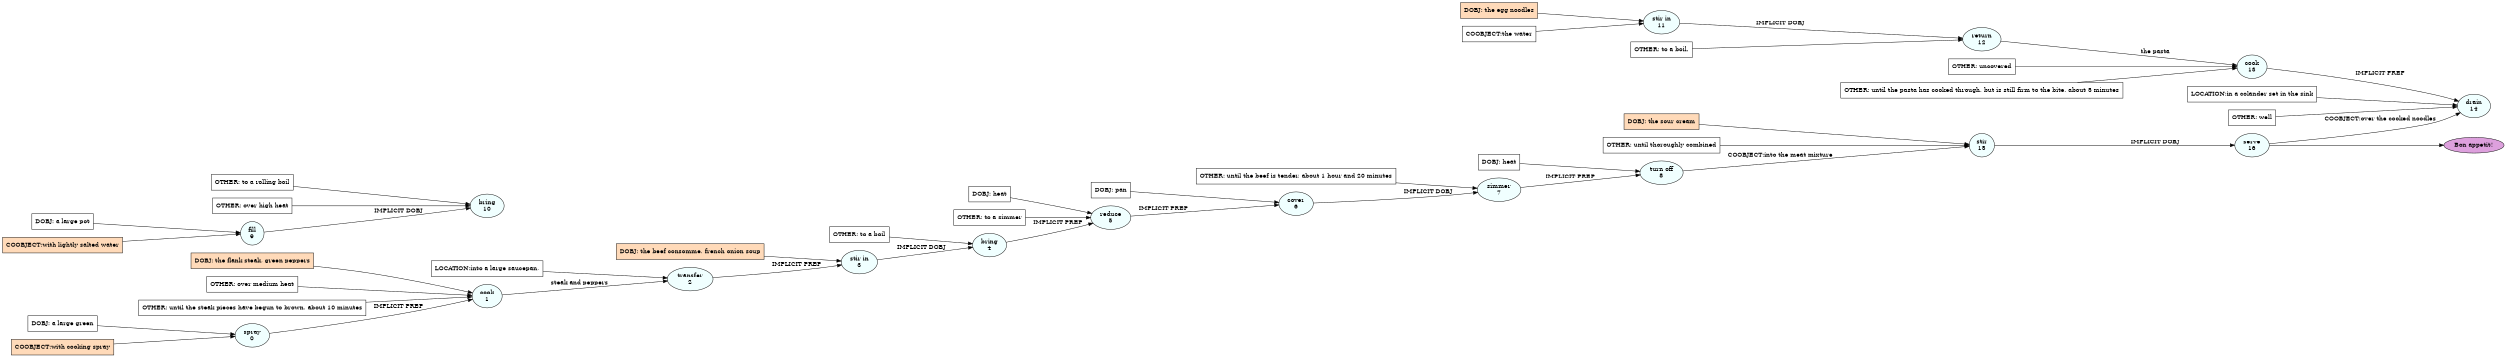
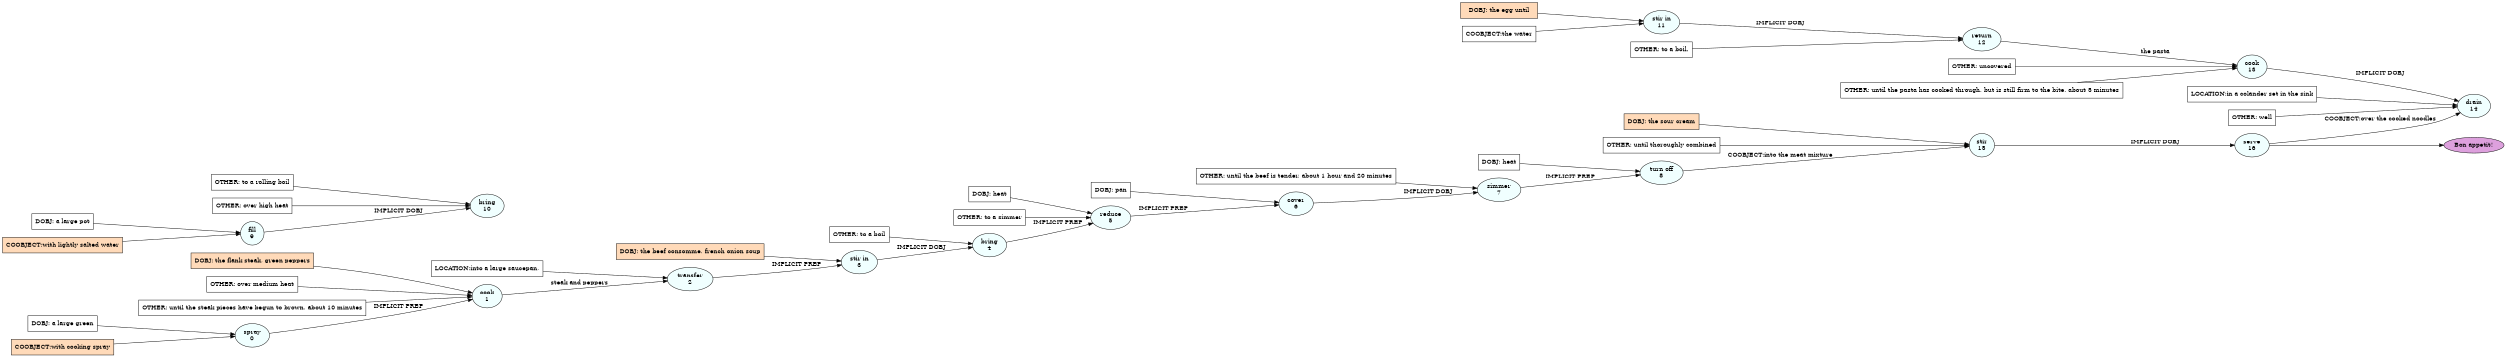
node "DOBJ: the egg noodles": label "DOBJ: the egg noodles" -> "DOBJ: the egg until"
edge "cook 13" -> "drain 14": label "IMPLICIT PREP" -> "IMPLICIT DOBJ"
